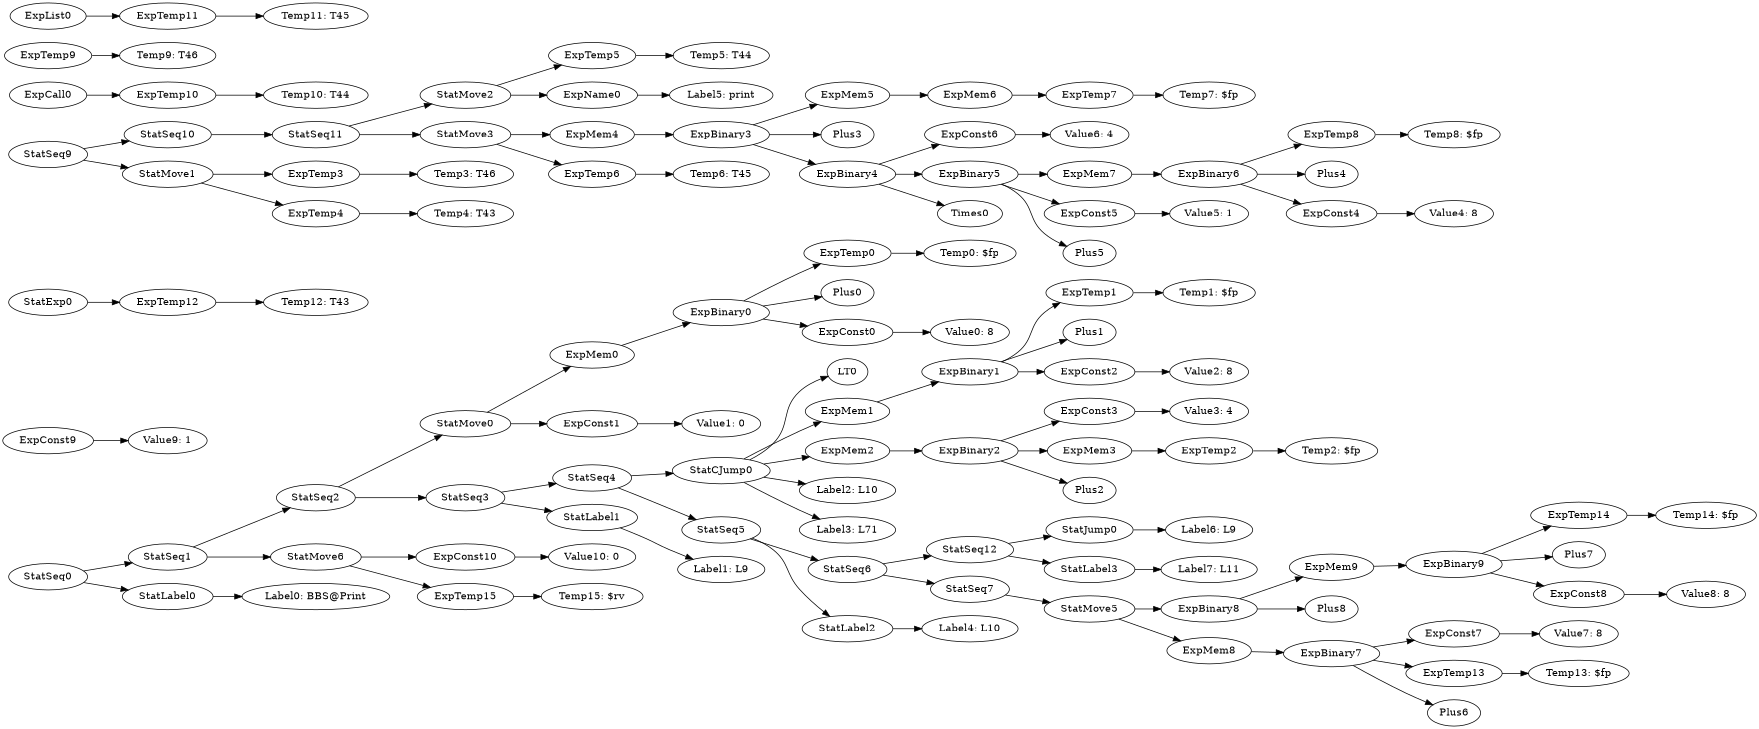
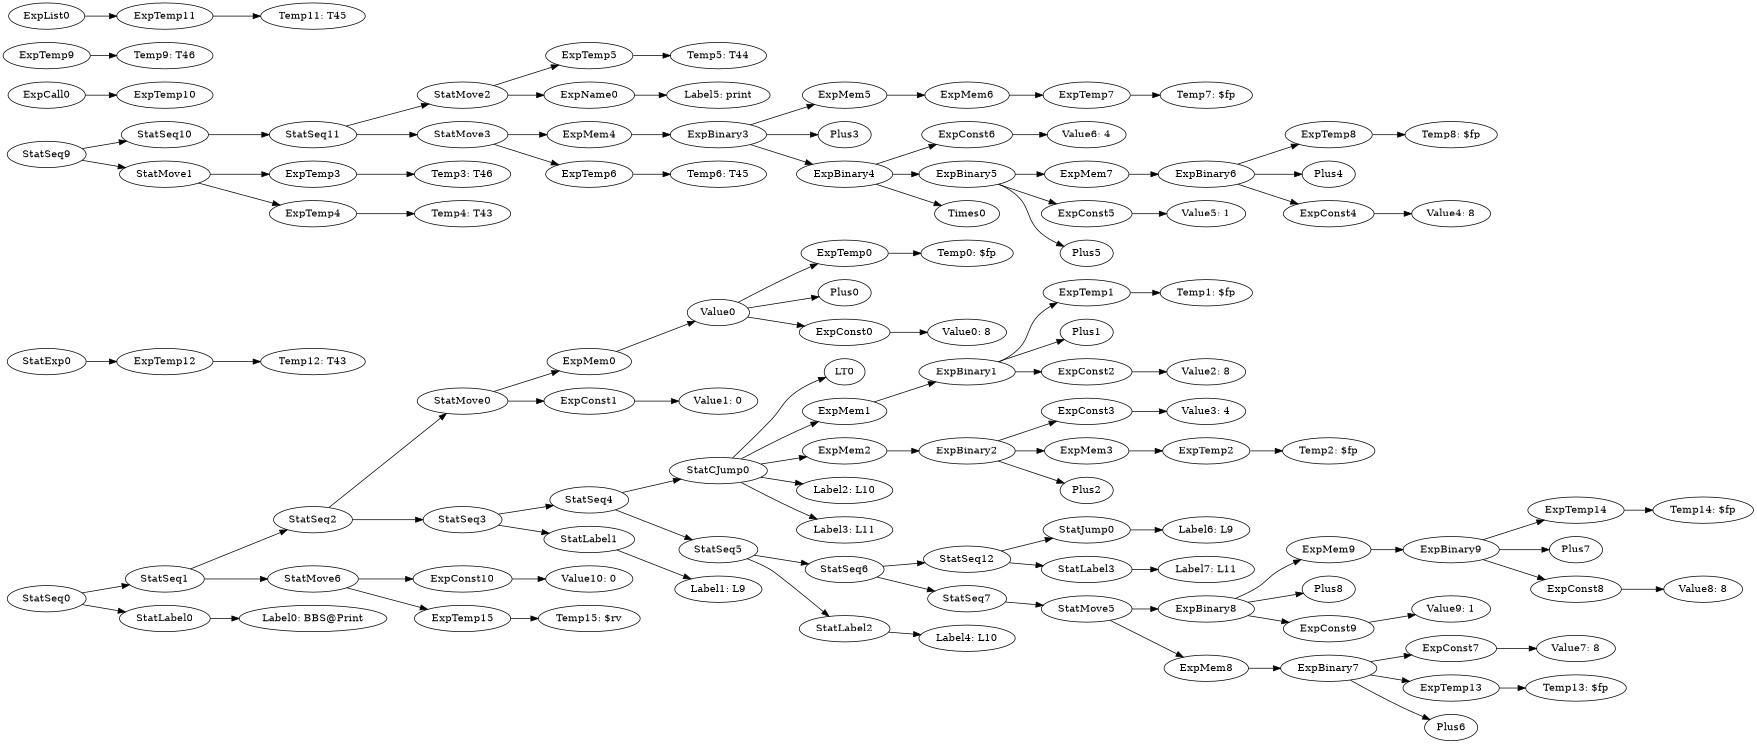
node "Temp10: T44": removed
node "ExpBinary0": label "ExpBinary0" -> "Value0"
node "Label3: L71": label "Label3: L71" -> "Label3: L11"
edge "ExpBinary8" -> "ExpConst9": added
